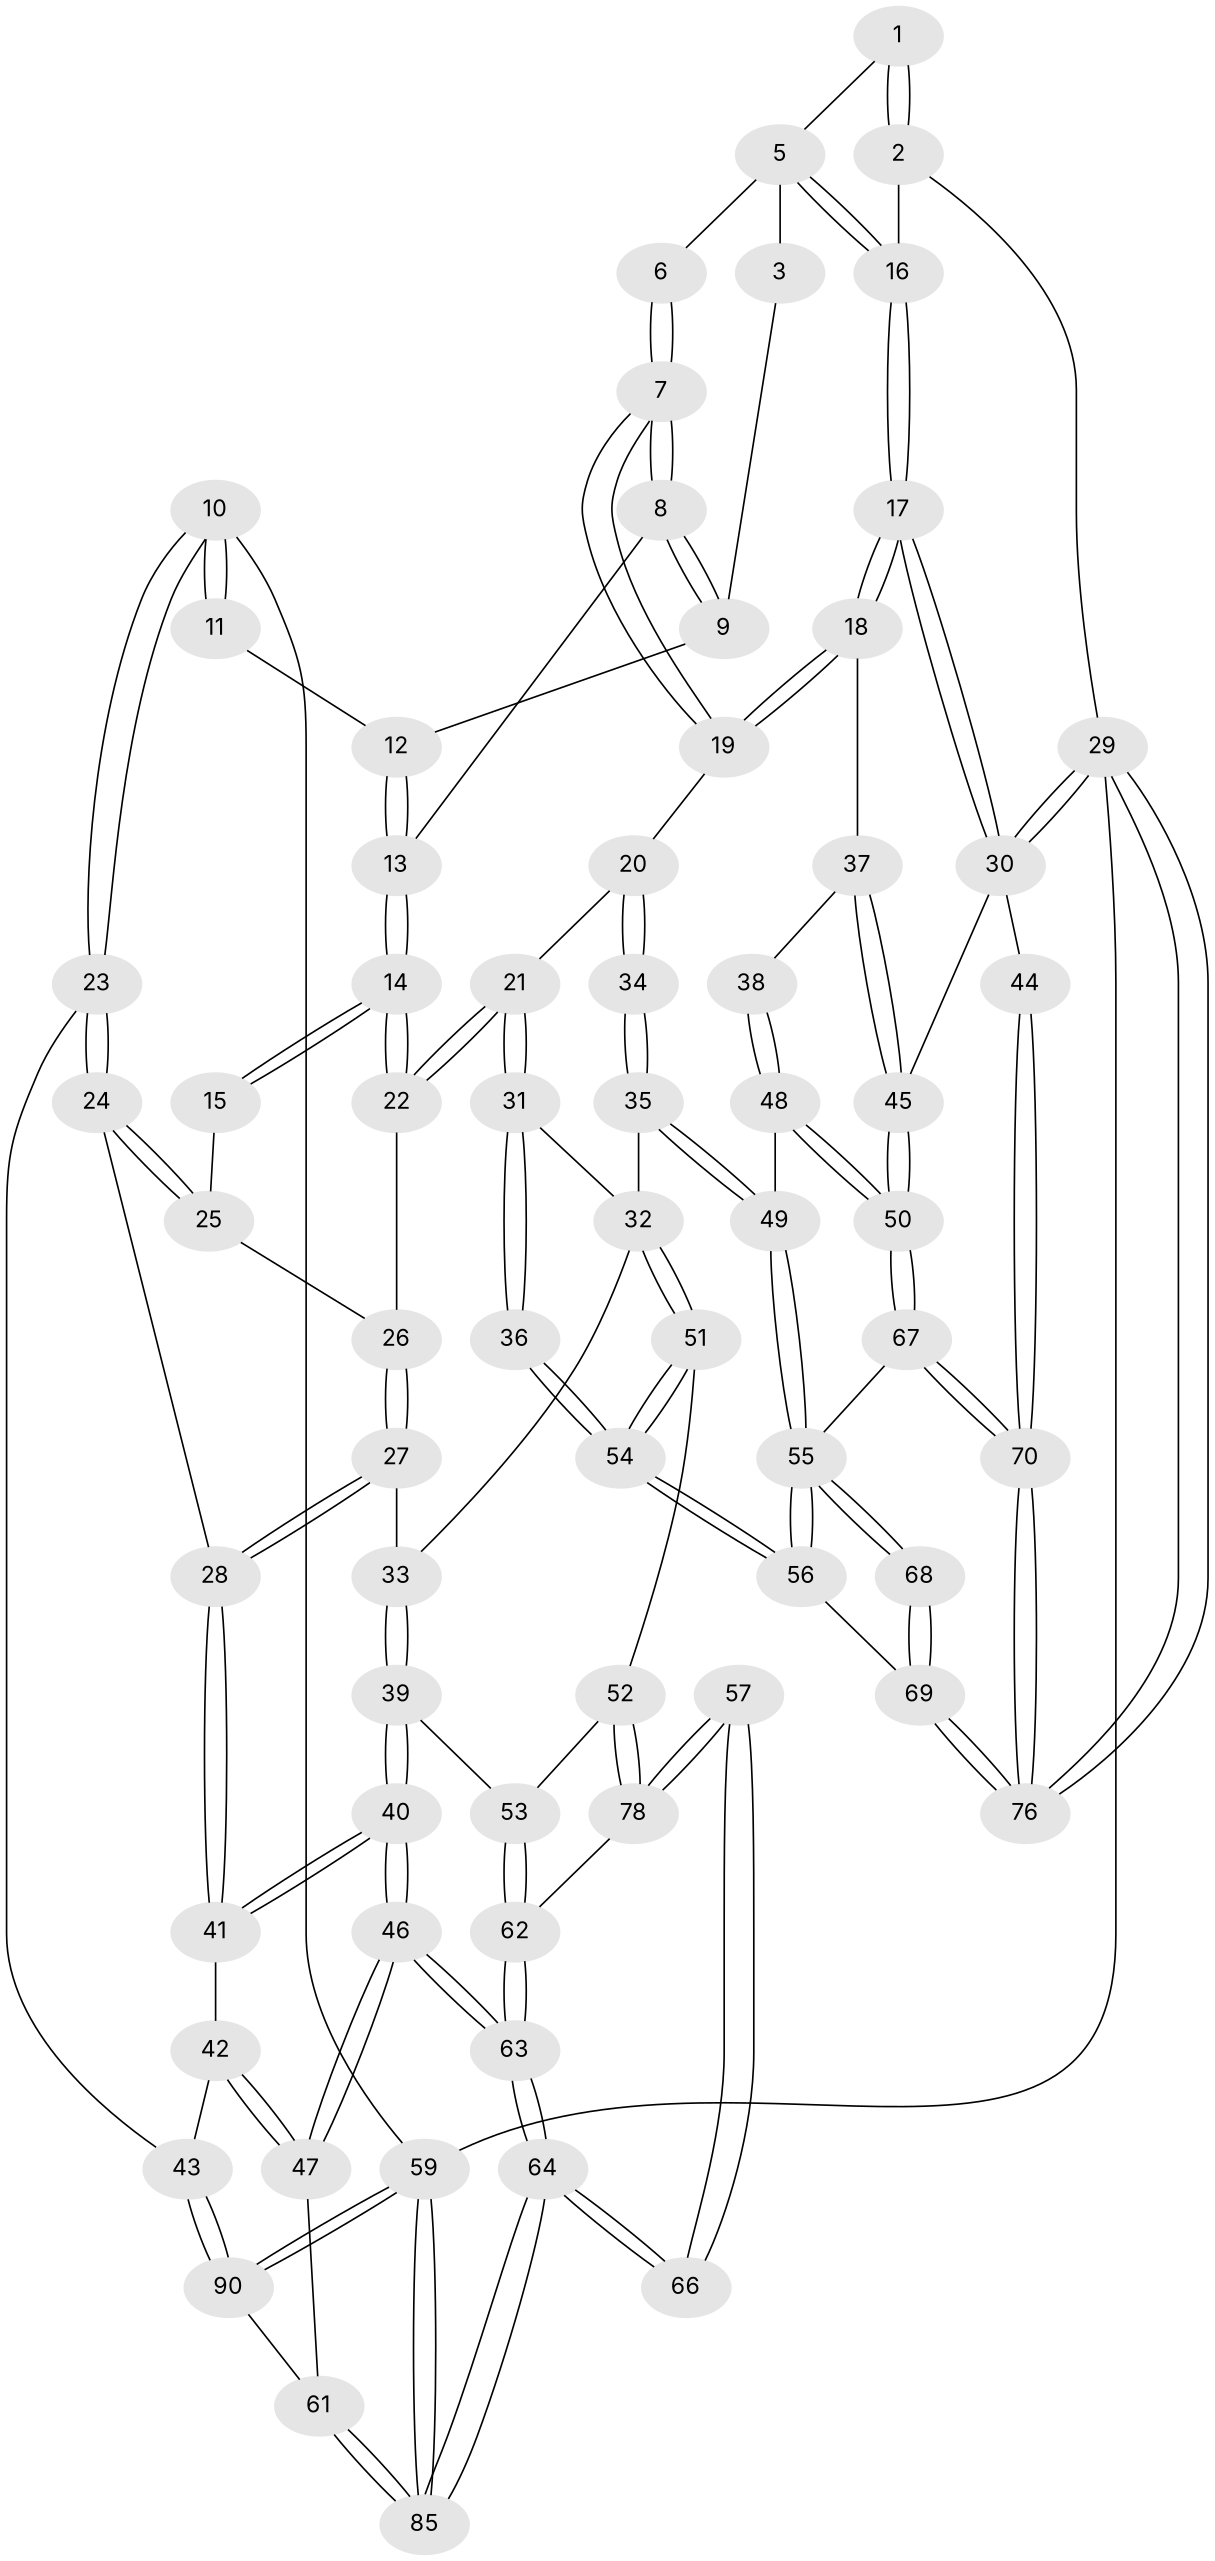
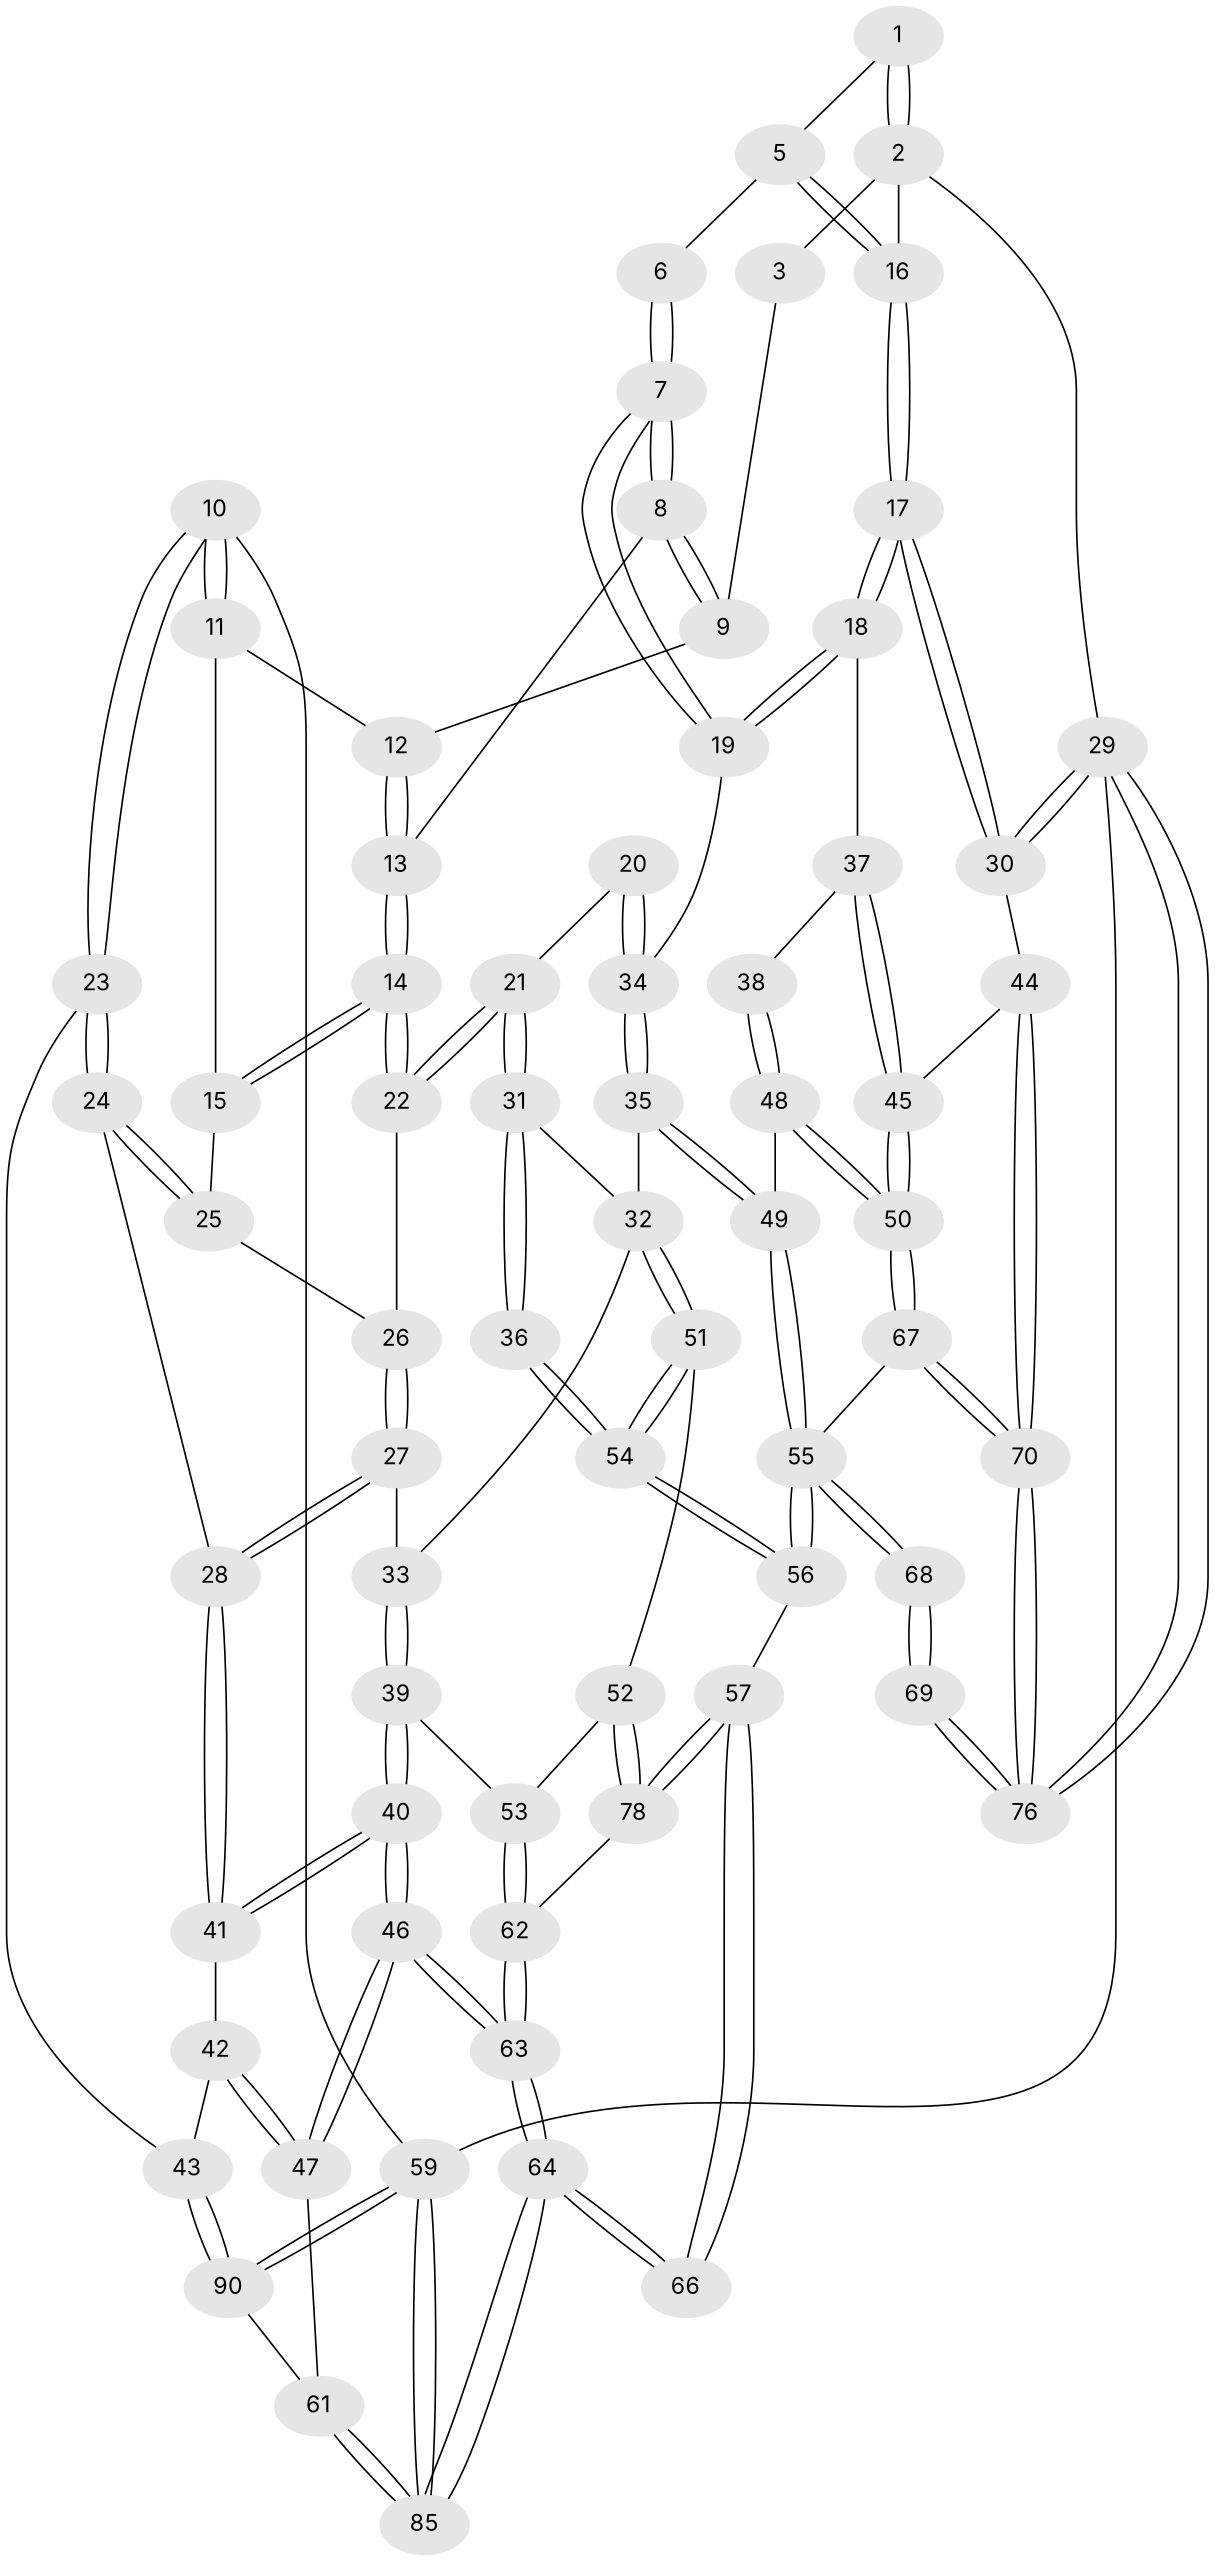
edge "5" -- "3": now "2" -- "3"
edge "19" -- "20": now "19" -- "34"
edge "11" -- "15": added
edge "30" -- "45": now "44" -- "45"
edge "56" -- "69": now "56" -- "57"
